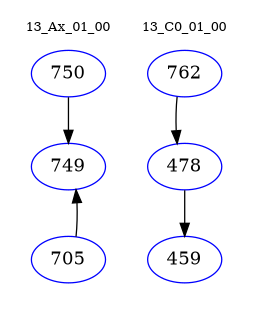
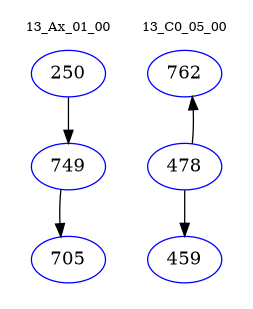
cluster "13_C0_01_00": label "13_C0_01_00" -> "13_C0_05_00"
node "750": label "750" -> "250"
edge "762" -> "478": reversed
edge "705" -> "749": reversed
